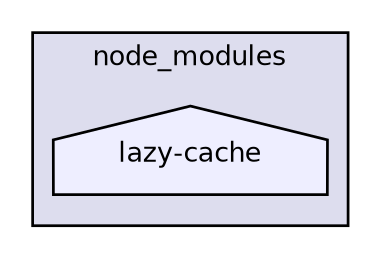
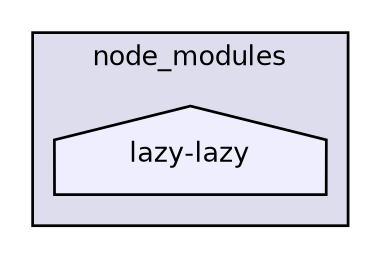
node "lazy-cache": label "lazy-cache" -> "lazy-lazy"
